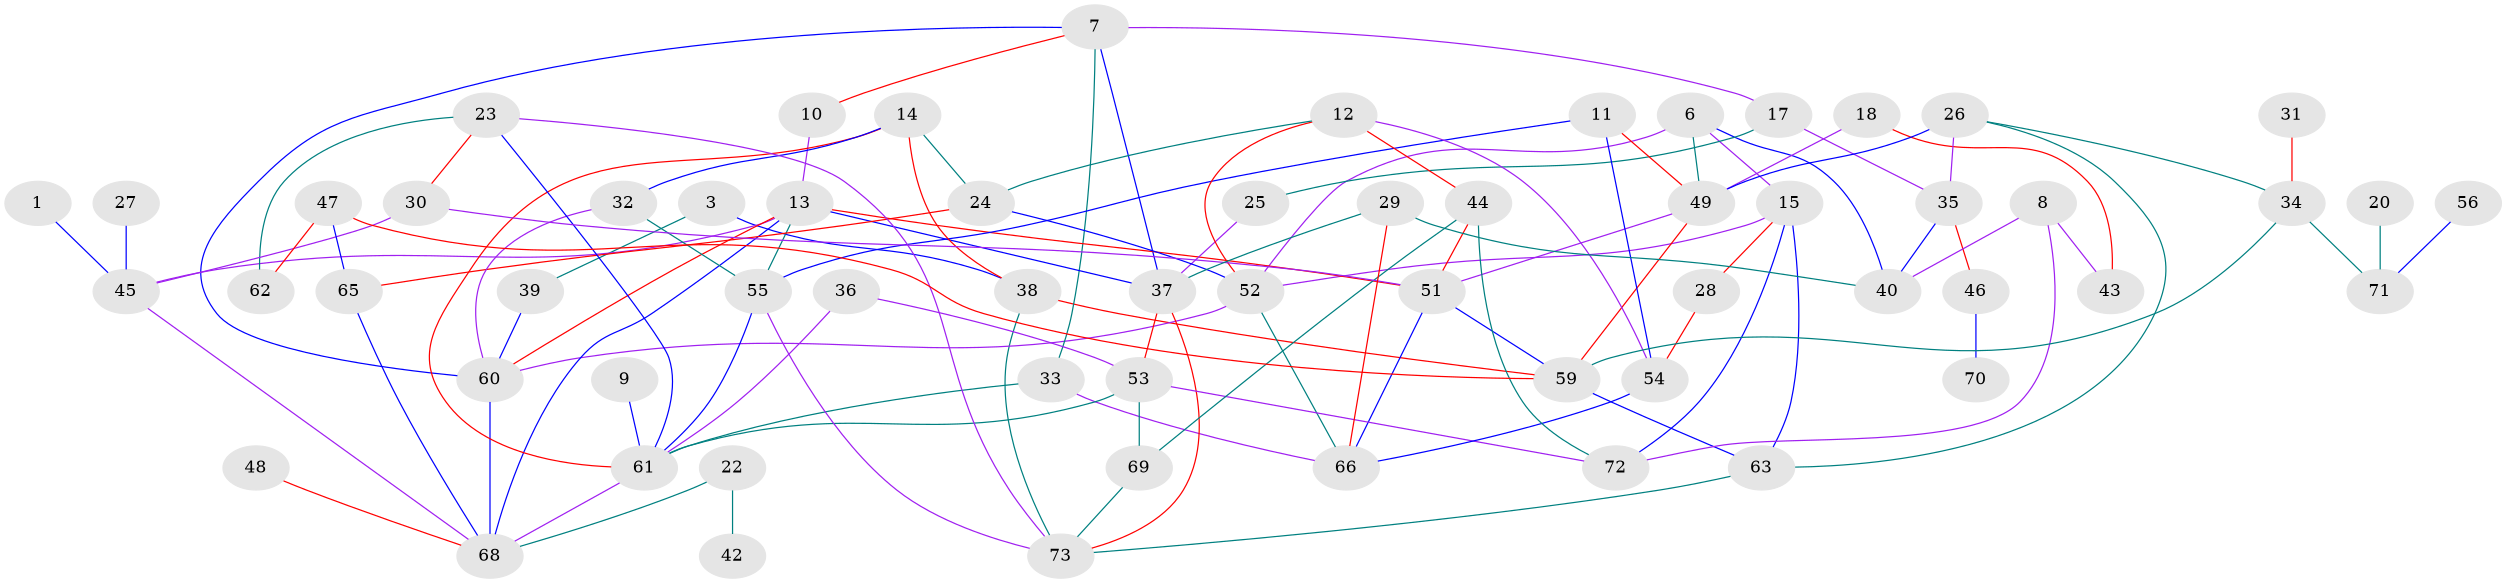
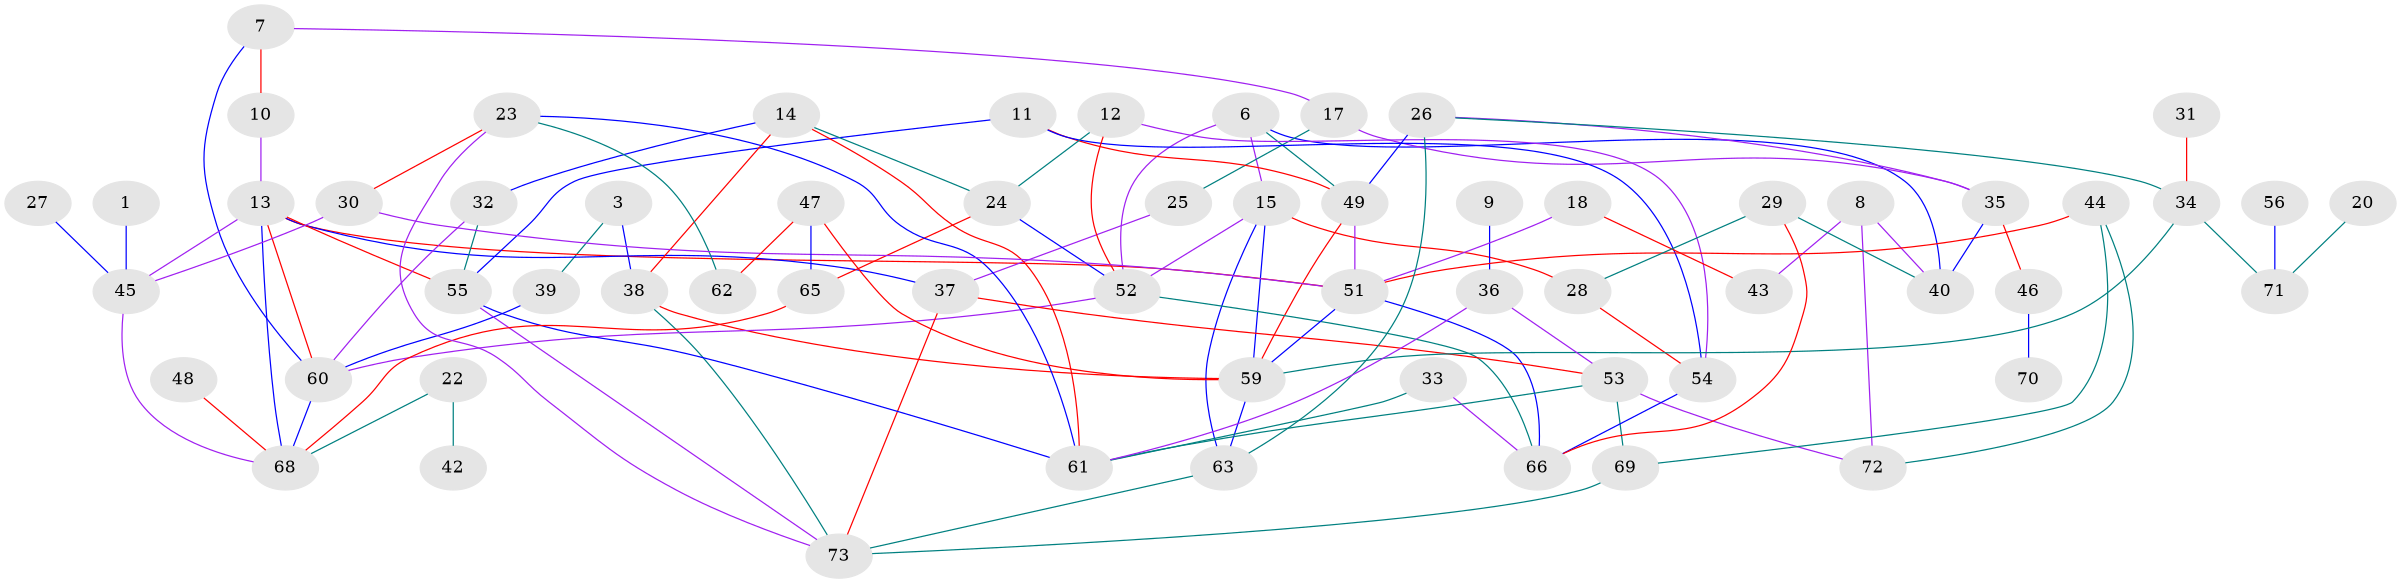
edge "18" -- "49": now "18" -- "51"
edge "12" -- "44": removed
edge "7" -- "37": removed
edge "7" -- "33": removed
edge "29" -- "37": now "29" -- "28"
edge "13" -- "55": color teal -> red
edge "15" -- "72": now "15" -- "59"
edge "9" -- "61": now "9" -- "36"
edge "65" -- "68": color blue -> red
edge "61" -- "68": removed
